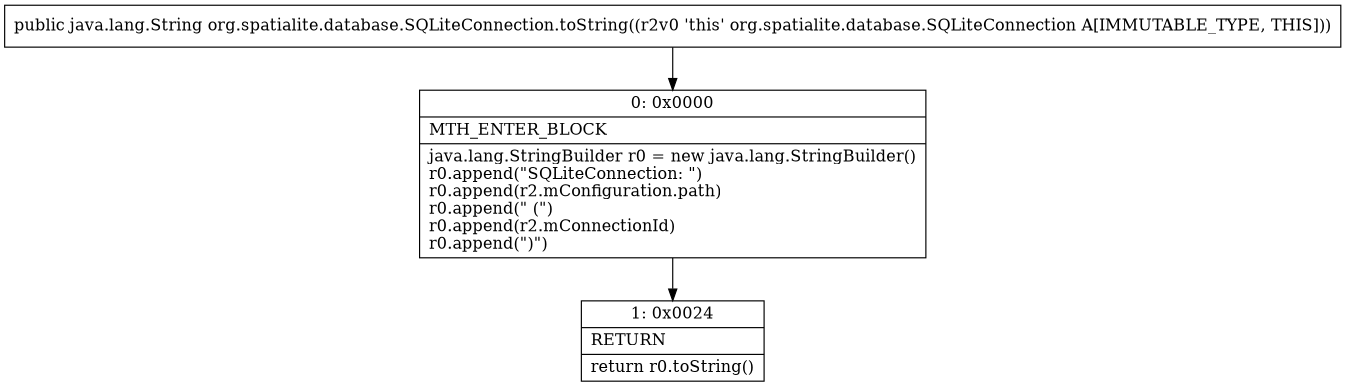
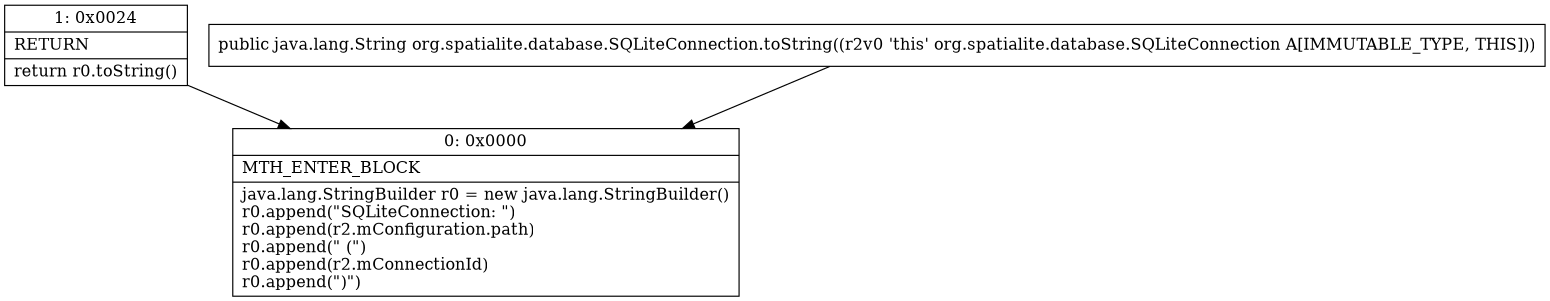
edge "0: 0x0000" -> "1: 0x0024": reversed
